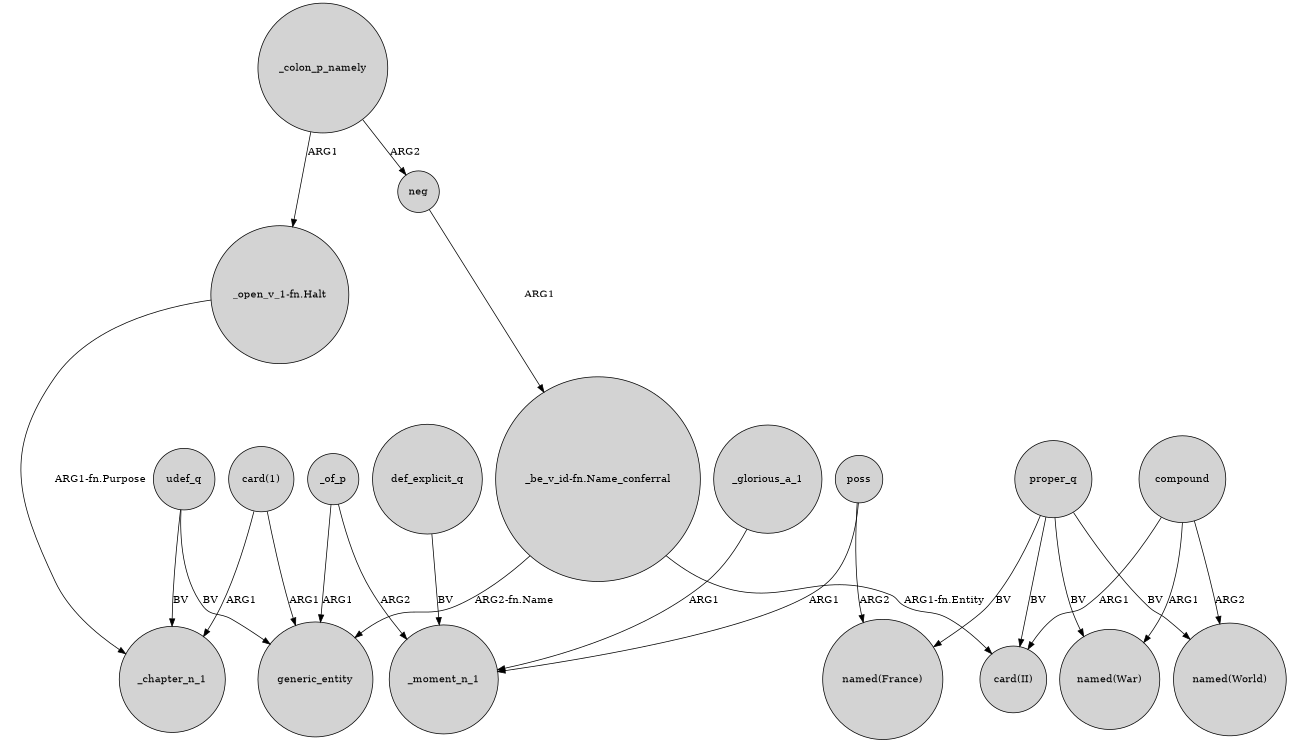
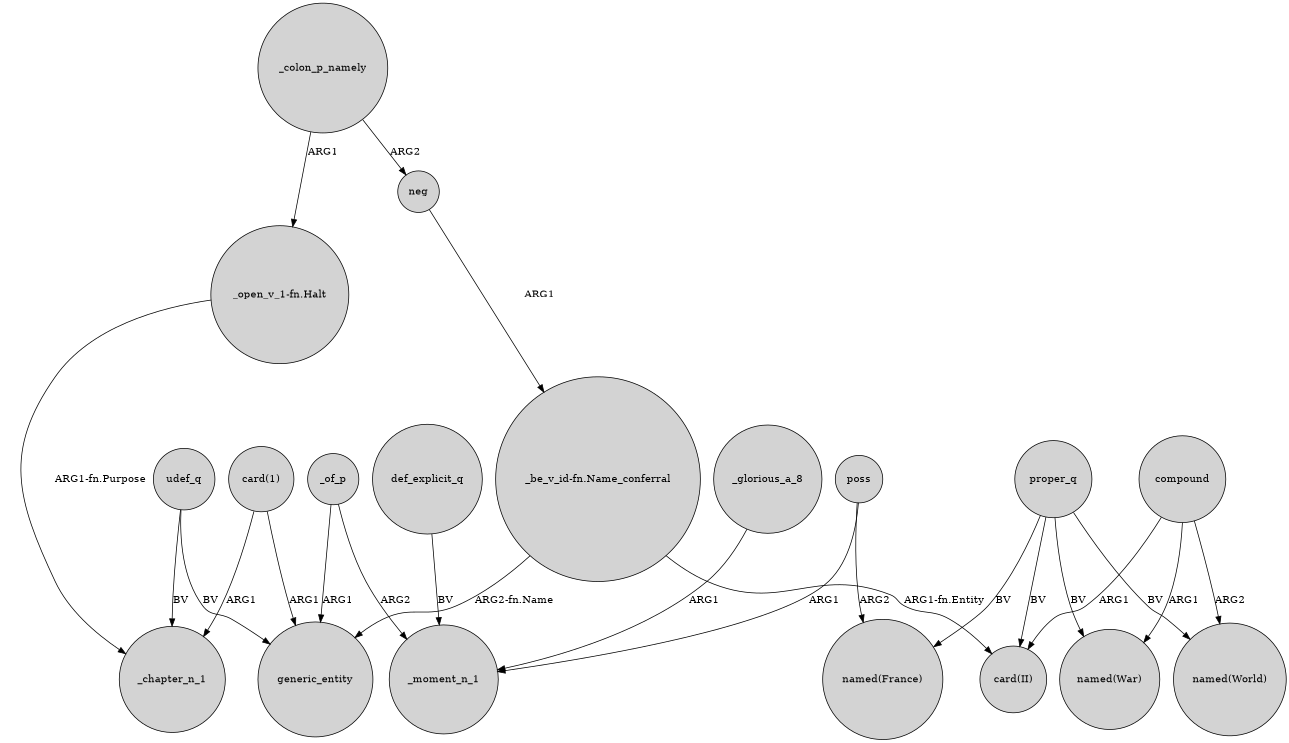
node "_glorious_a_1": label "_glorious_a_1" -> "_glorious_a_8"
